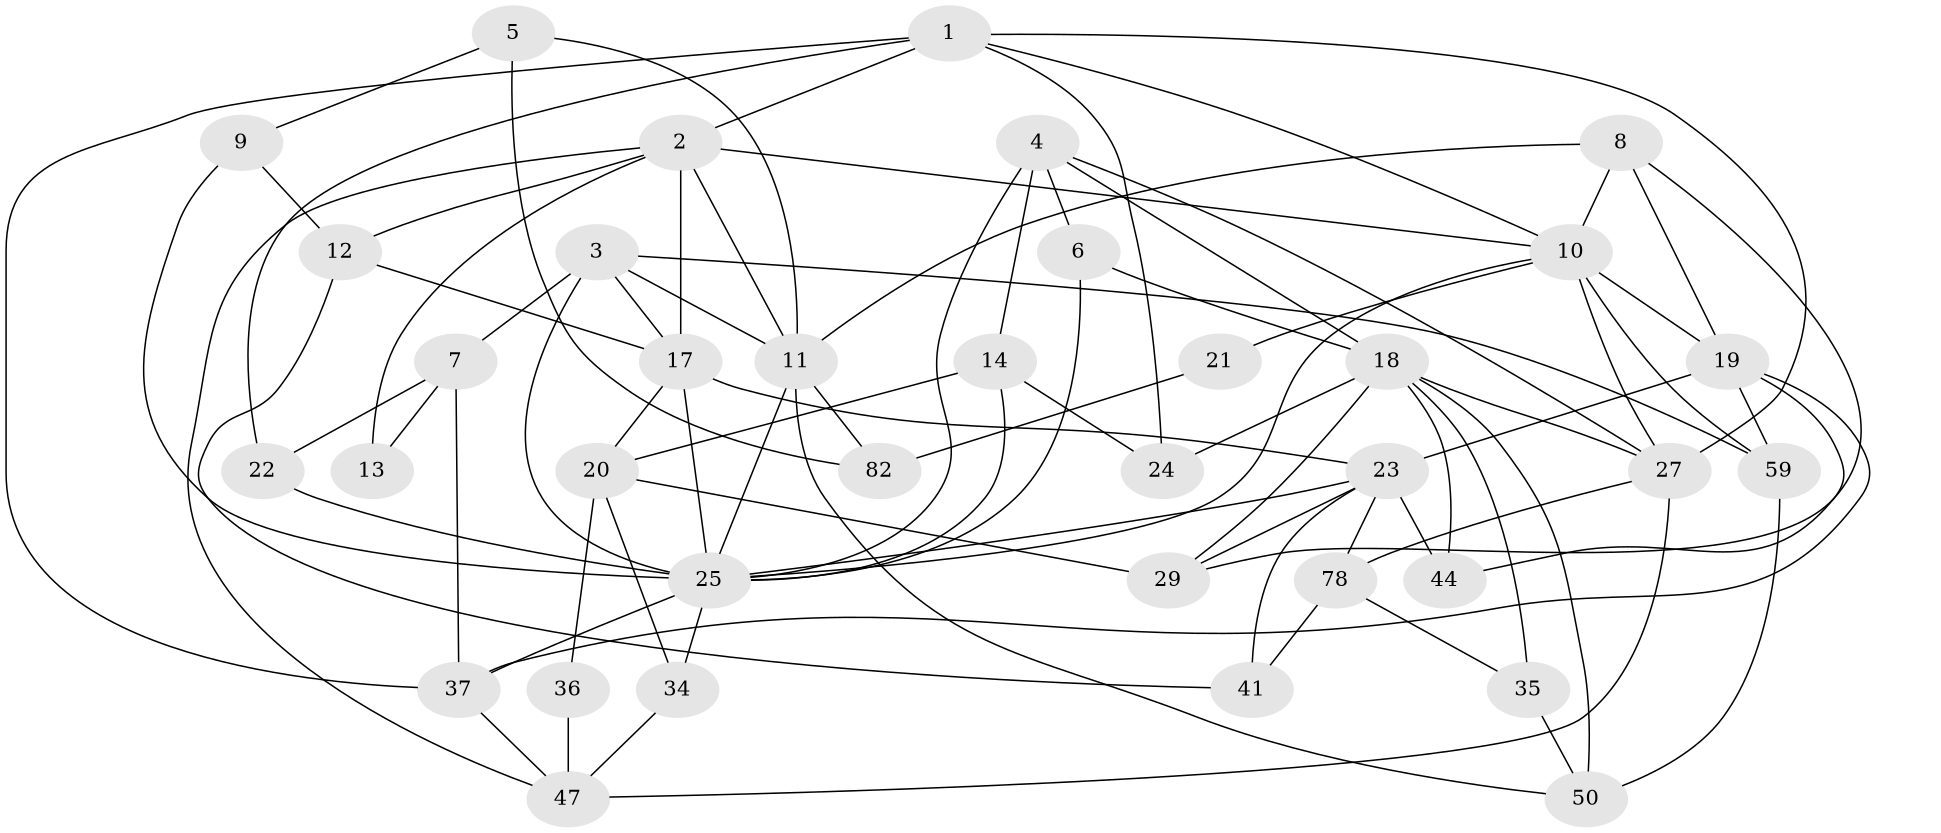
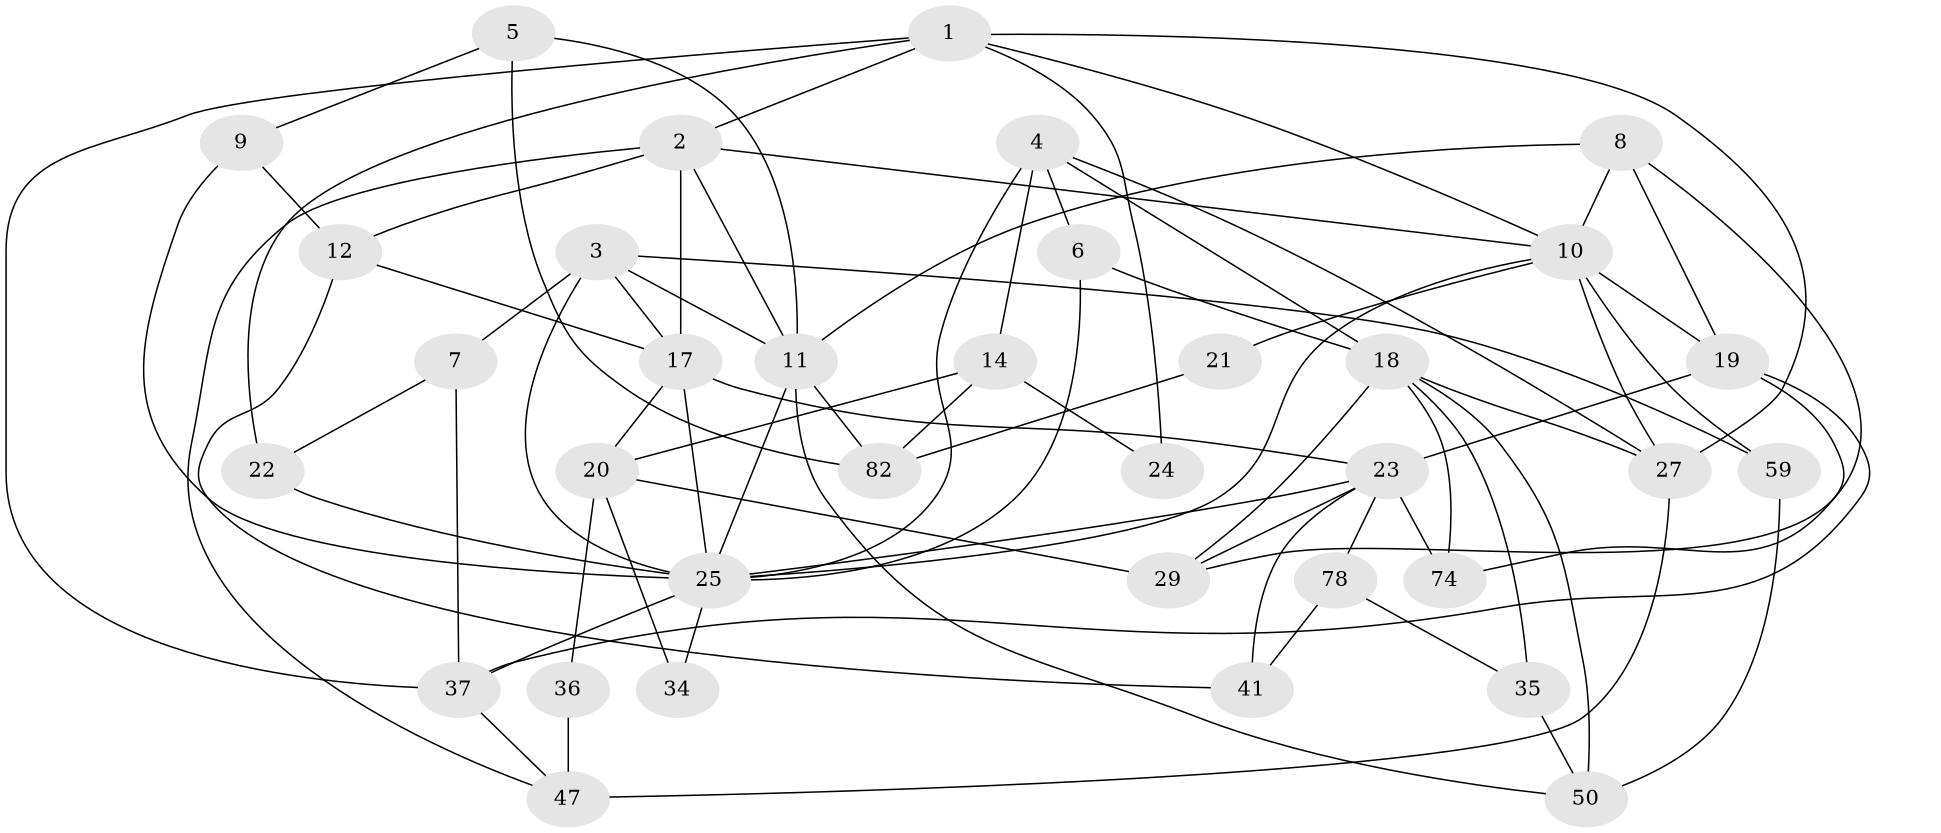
edge "19" -- "59": removed
edge "18" -- "24": removed
node "13": removed
edge "27" -- "78": removed
edge "14" -- "25": now "14" -- "82"
node "44": label "44" -> "74"
edge "34" -- "47": removed
